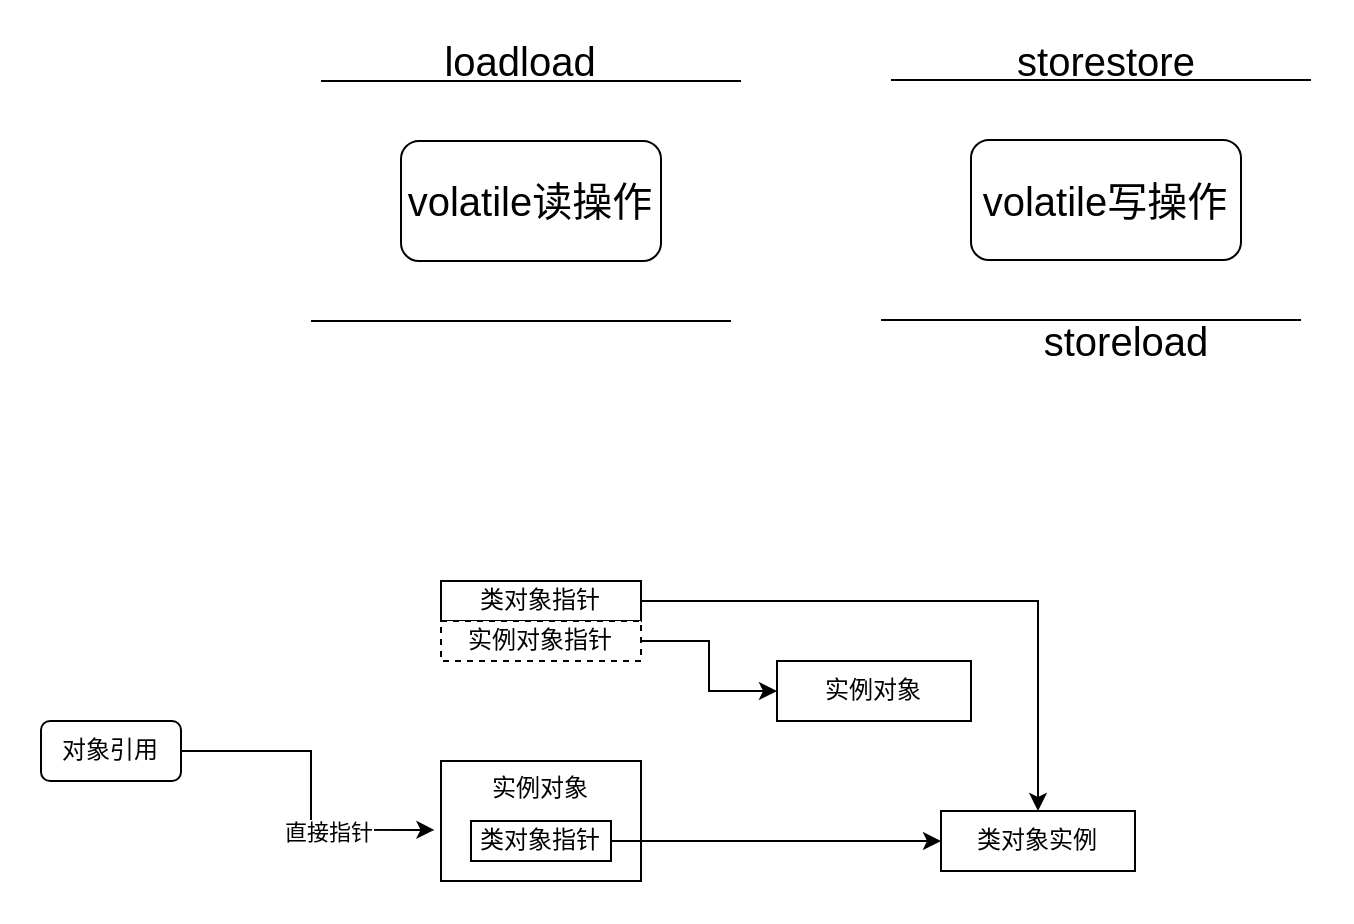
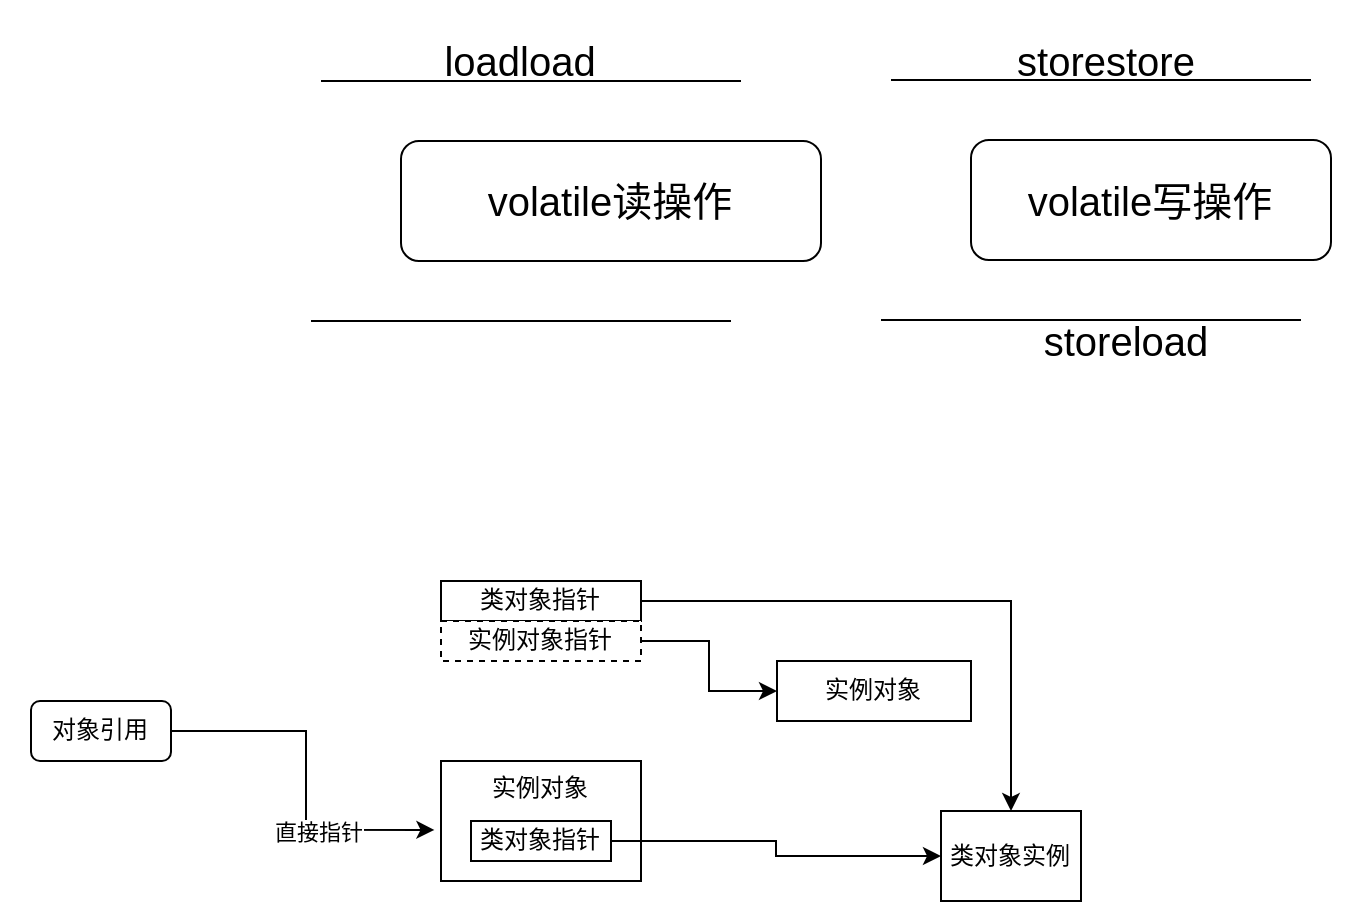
node "volatile写操作": size 270x120 -> 360x120
node "volatile读操作": size 260x120 -> 420x120
node "对象引用": moved (111, 751) -> (101, 731)
node "类对象实例": size 194x60 -> 140x90
